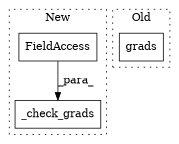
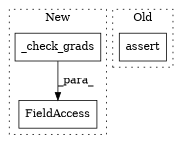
node "grads": label "grads" -> "assert"
edge "FieldAccess" -> "_check_grads": reversed
